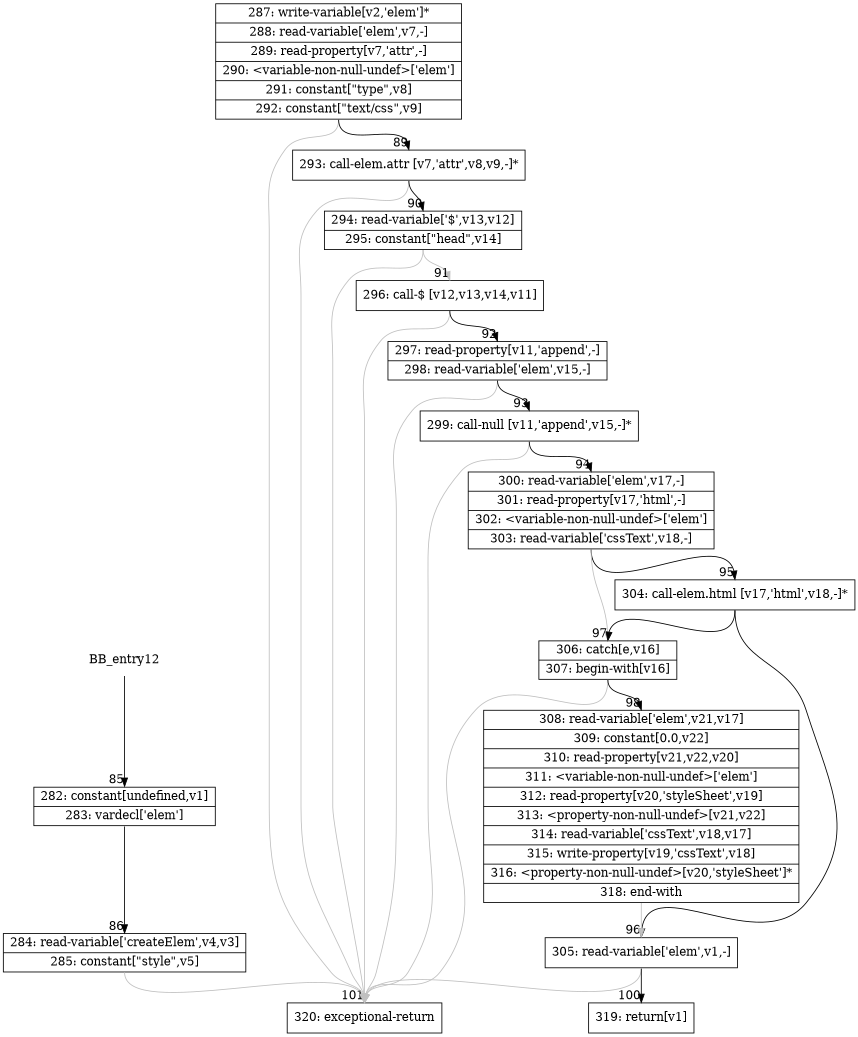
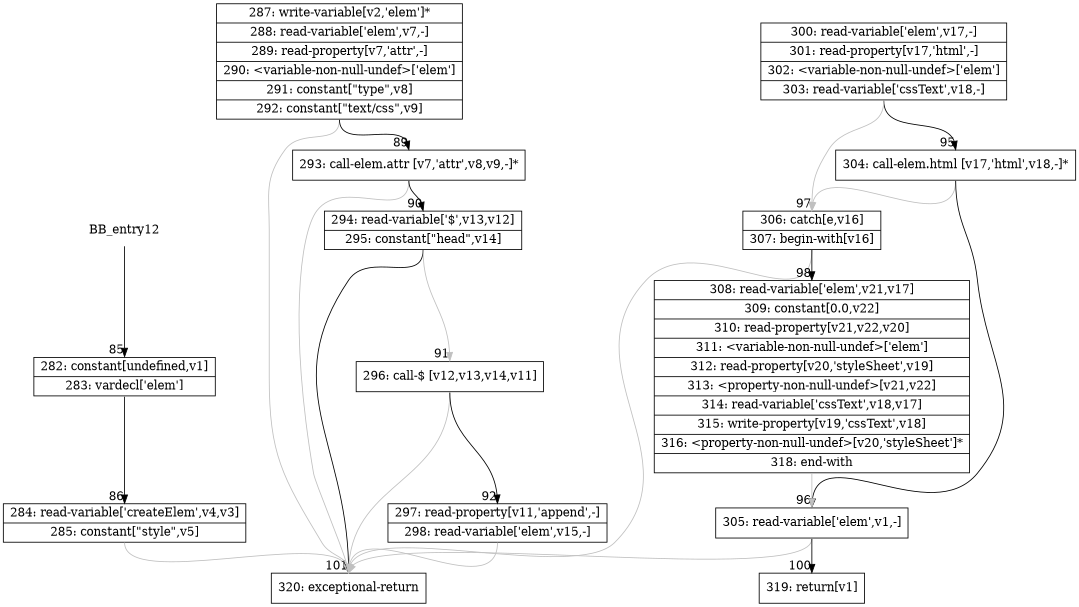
node "299: call-null [v11,'append',v15,-]*": removed
edge "294: read-variable['$',v13,v12]" -> "320: exceptional-return": color gray -> black
edge "304: call-elem.html [v17,'html',v18,-]*" -> "306: catch[e,v16]": color black -> gray
